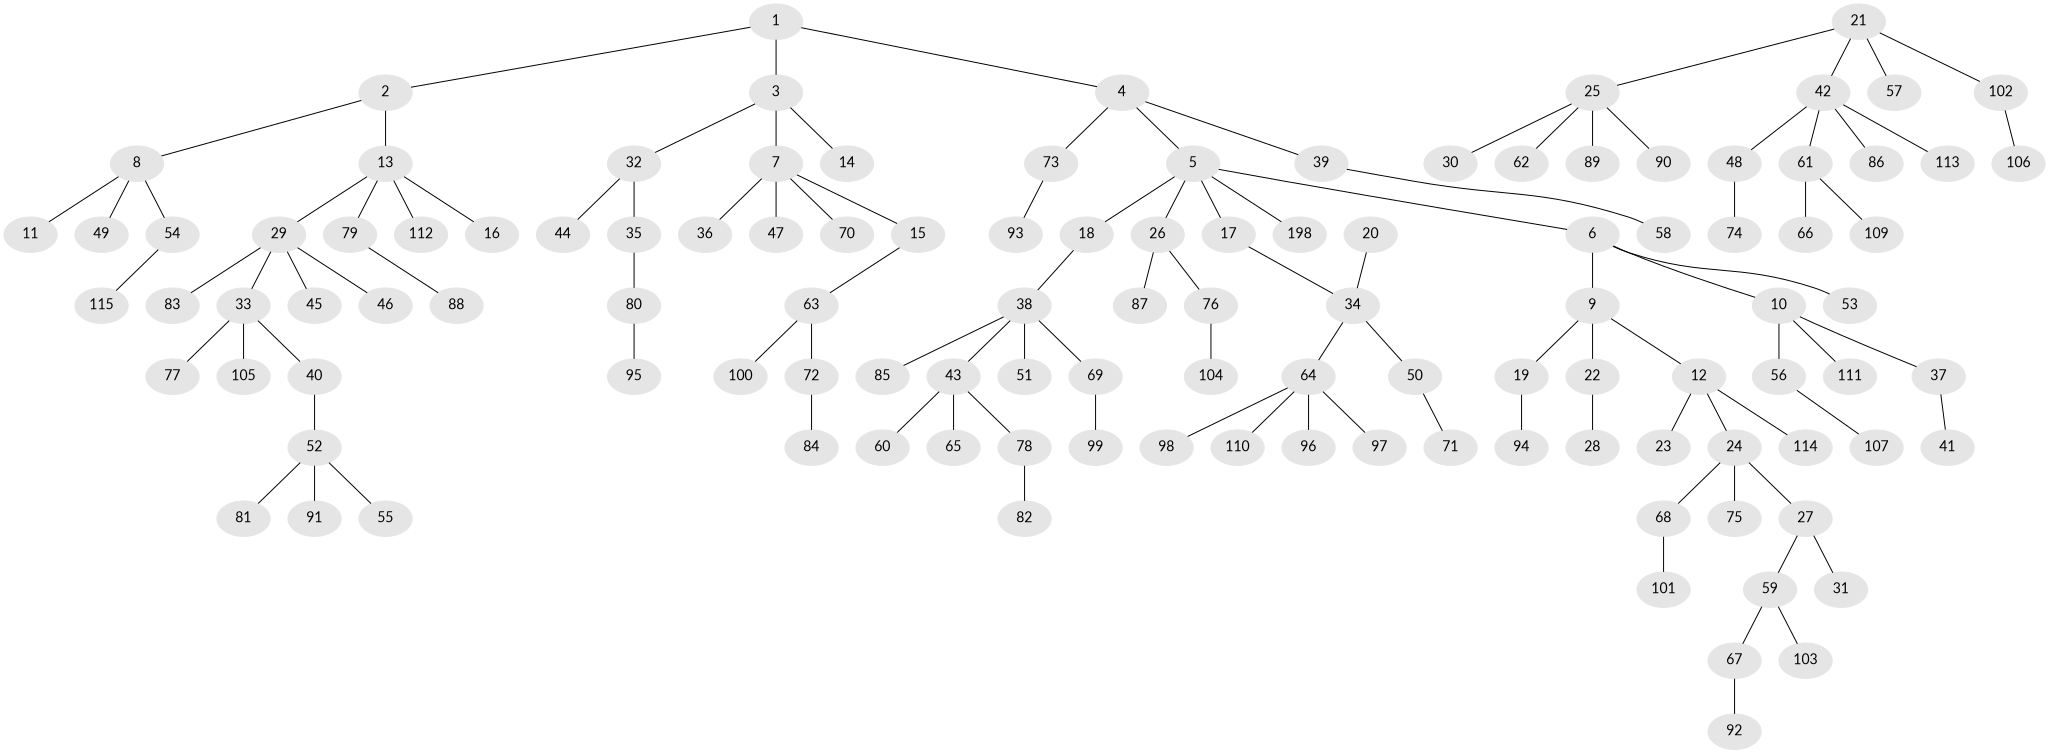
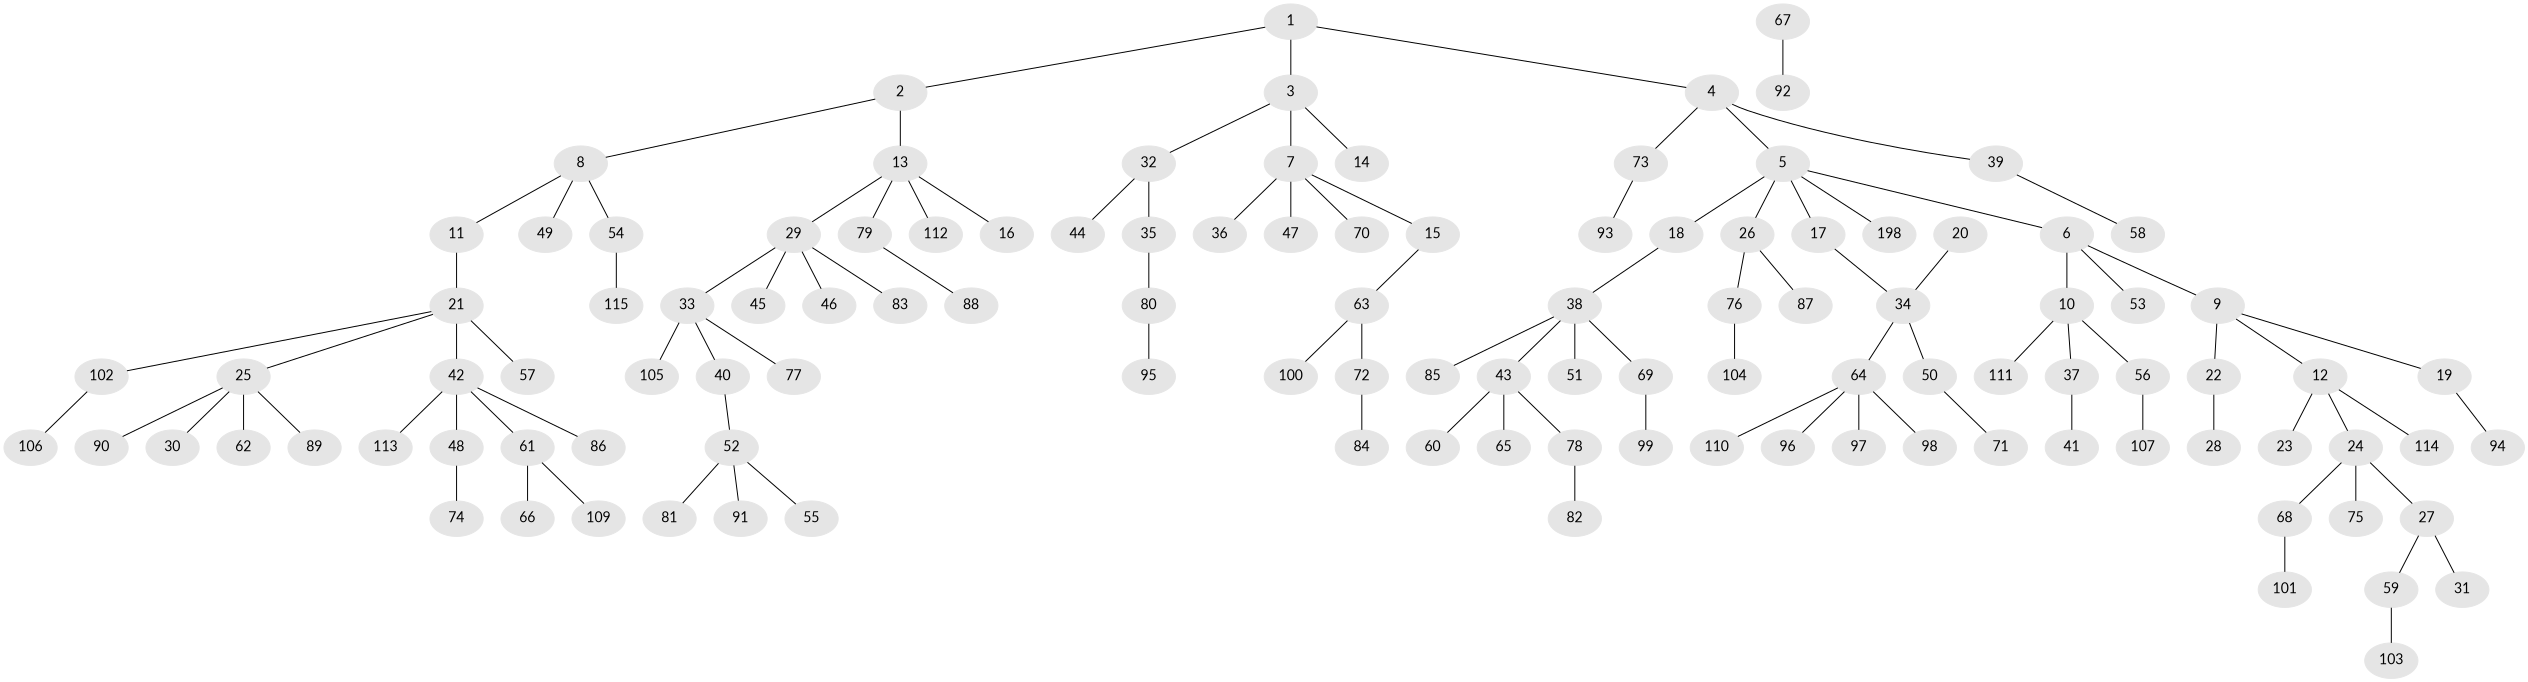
edge "11" -- "21": added
edge "59" -- "67": removed
